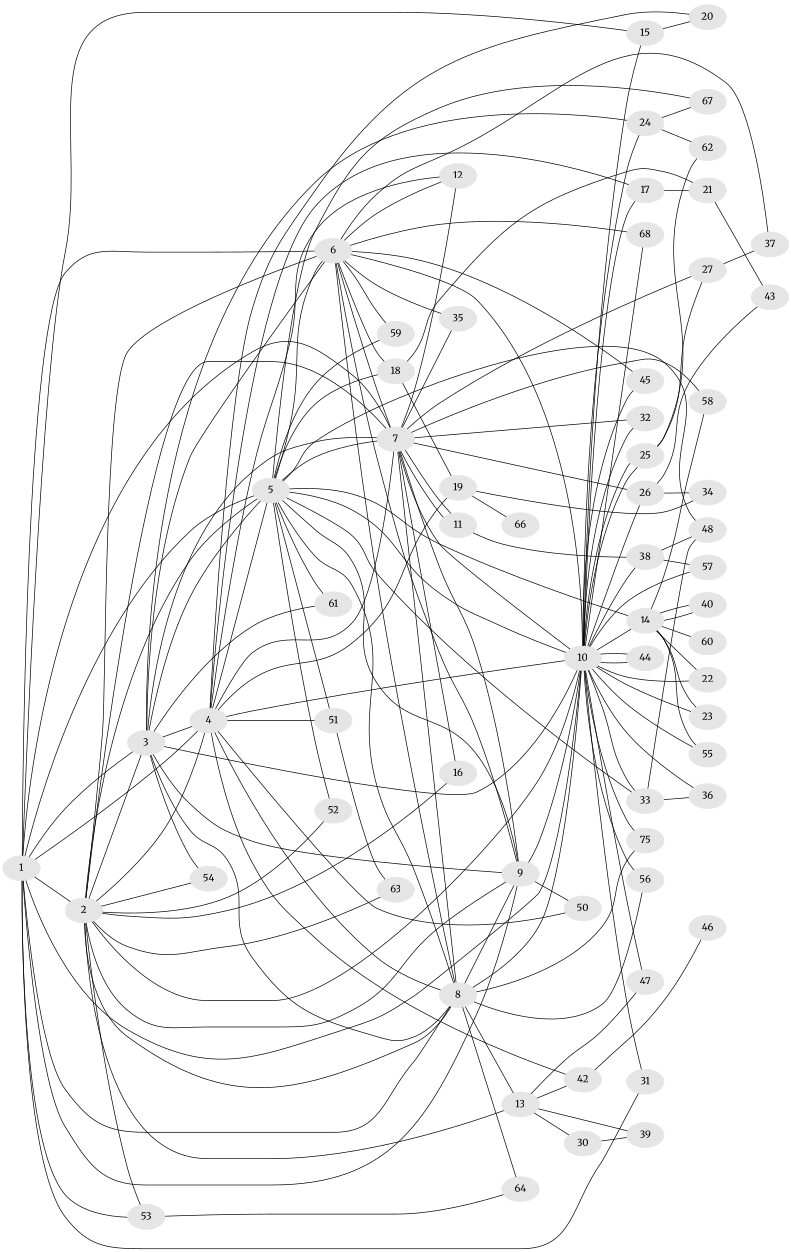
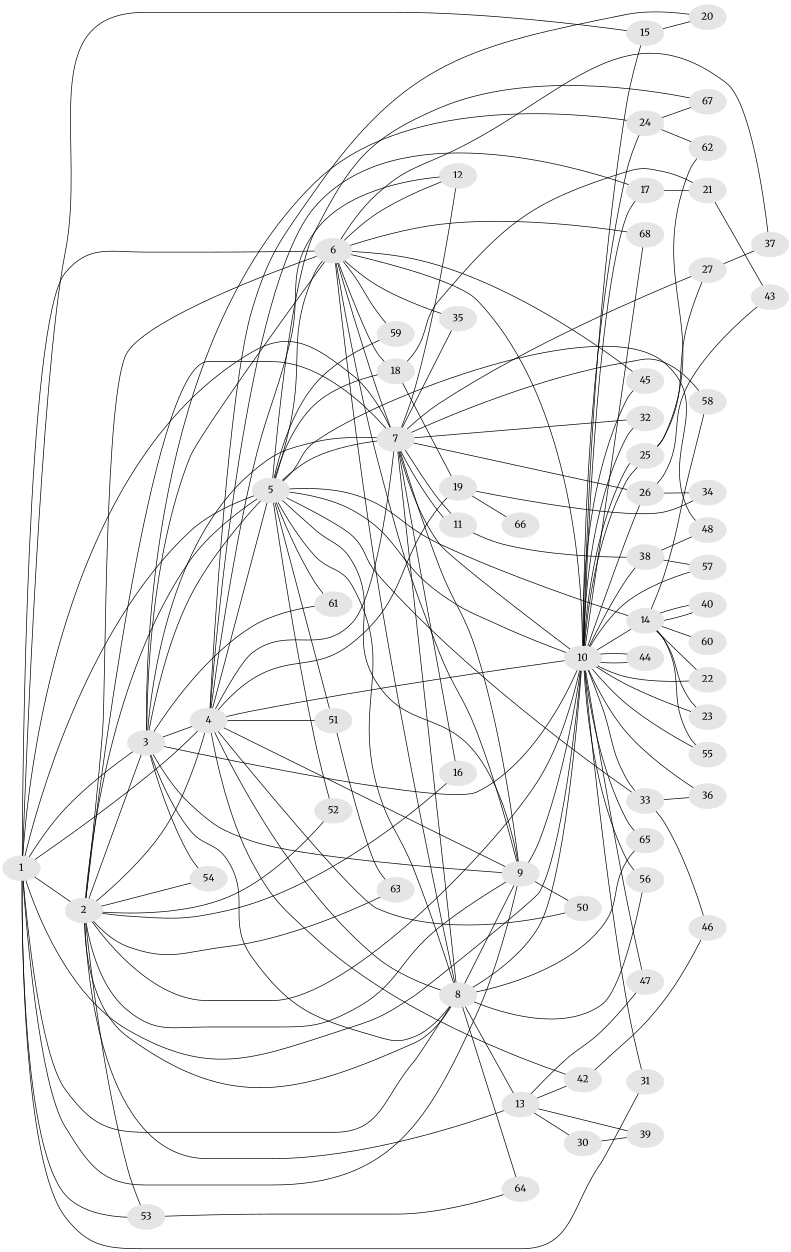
edge "48" -- "33": now "46" -- "33"
edge "4" -- "9": added
node "75": label "75" -> "65"
